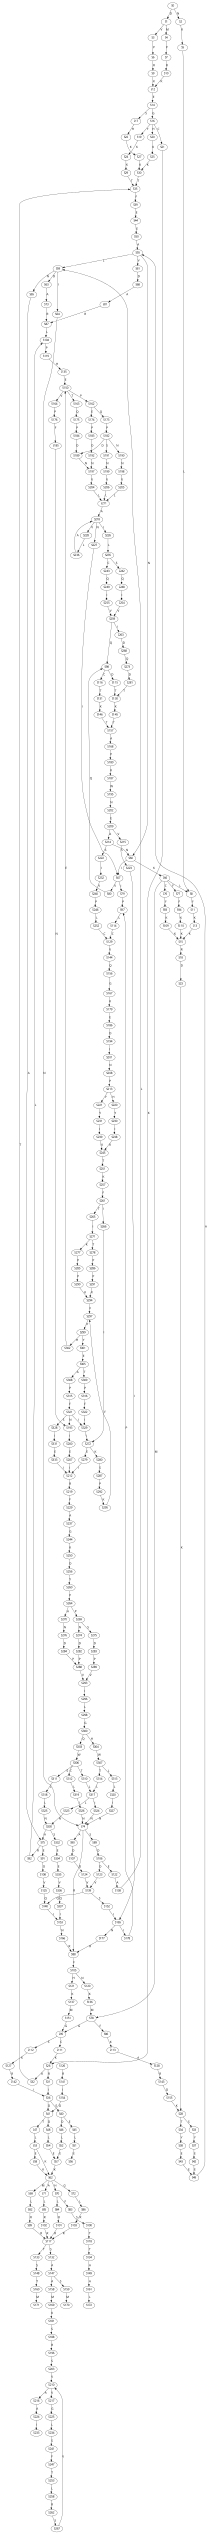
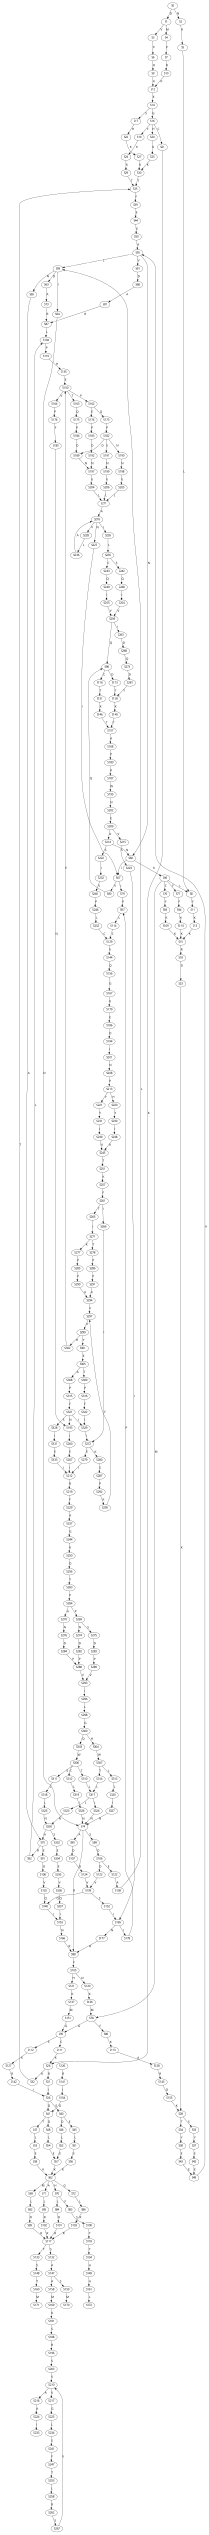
edge "S53" -> "S62": now "S56" -> "S62"
